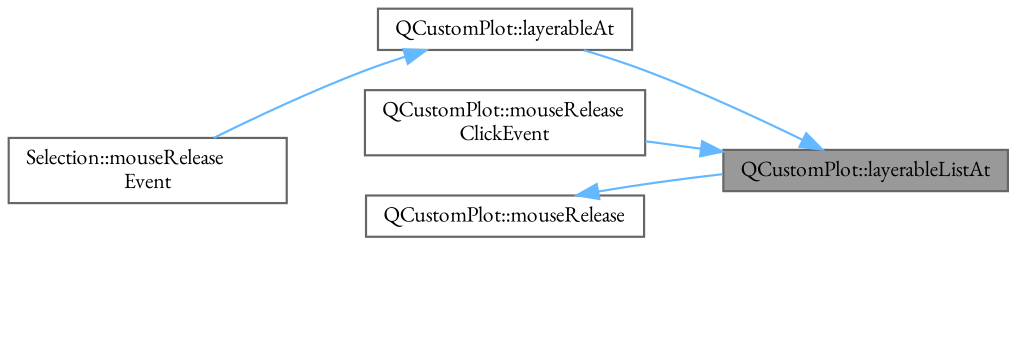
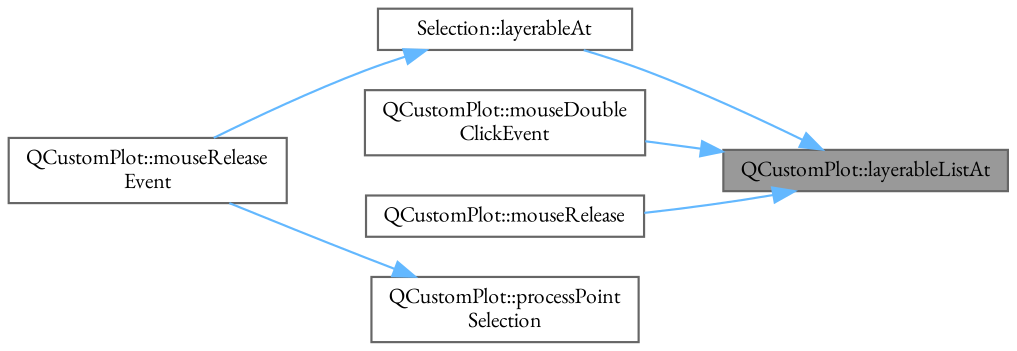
node "QCustomPlot::layerableAt": label "QCustomPlot::layerableAt" -> "Selection::layerableAt"
node "QCustomPlot::mouseRelease ClickEvent": label "QCustomPlot::mouseRelease ClickEvent" -> "QCustomPlot::mouseDouble ClickEvent"
node "Selection::mouseRelease Event": label "Selection::mouseRelease Event" -> "QCustomPlot::mouseRelease Event"
edge "QCustomPlot::layerableListAt" -> "QCustomPlot::mouseRelease": reversed
node "QCustomPlot::processPoint Selection": added
